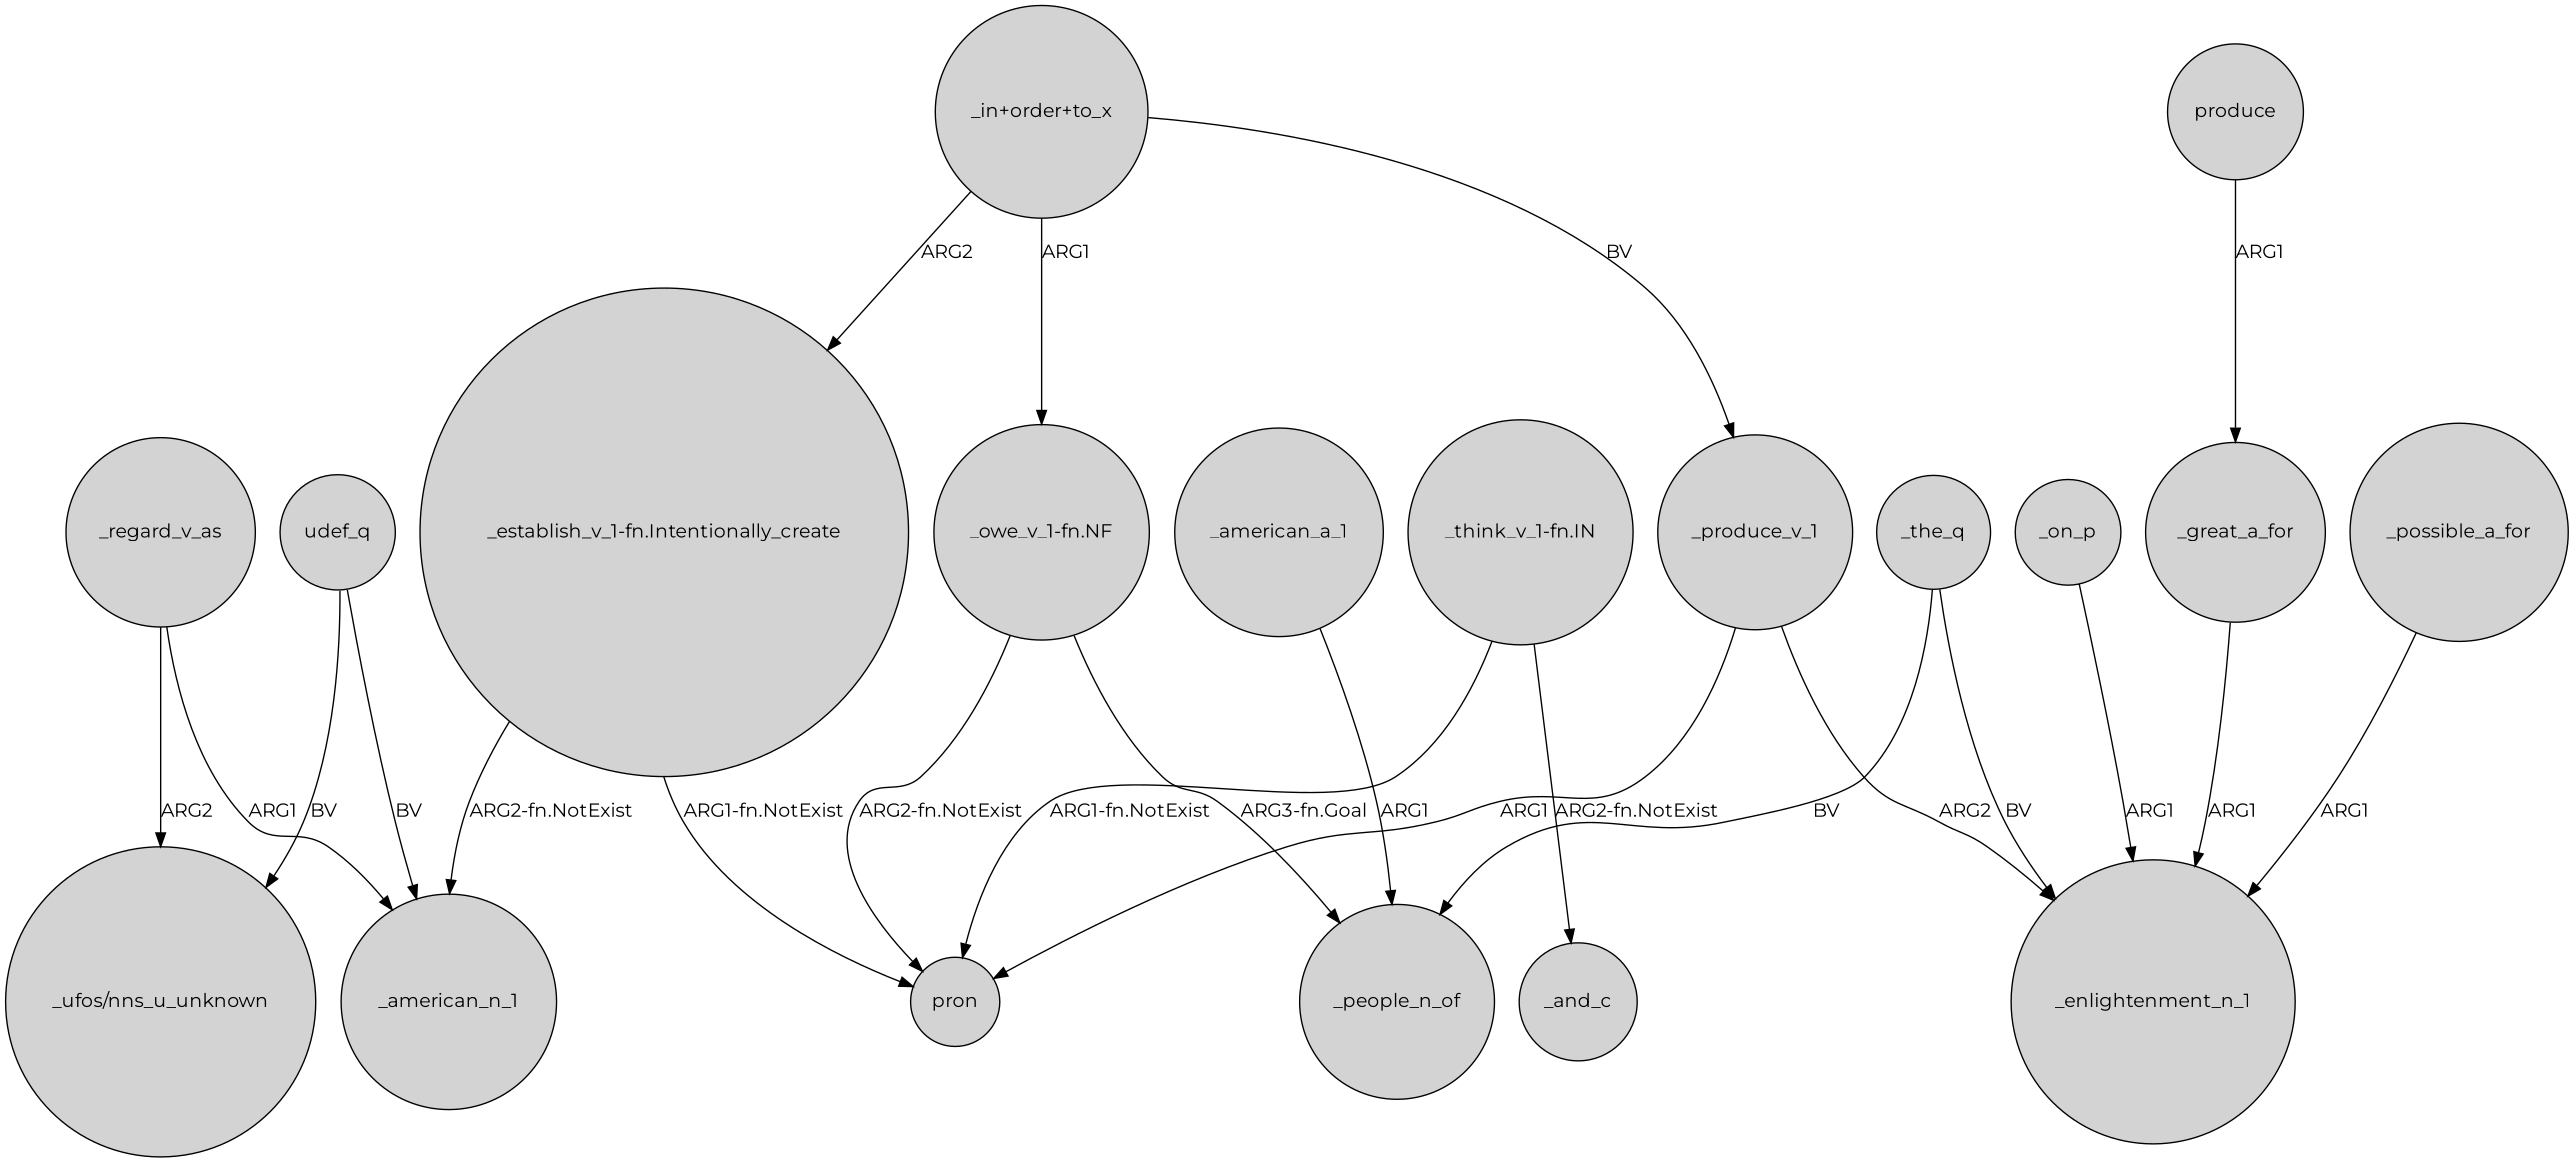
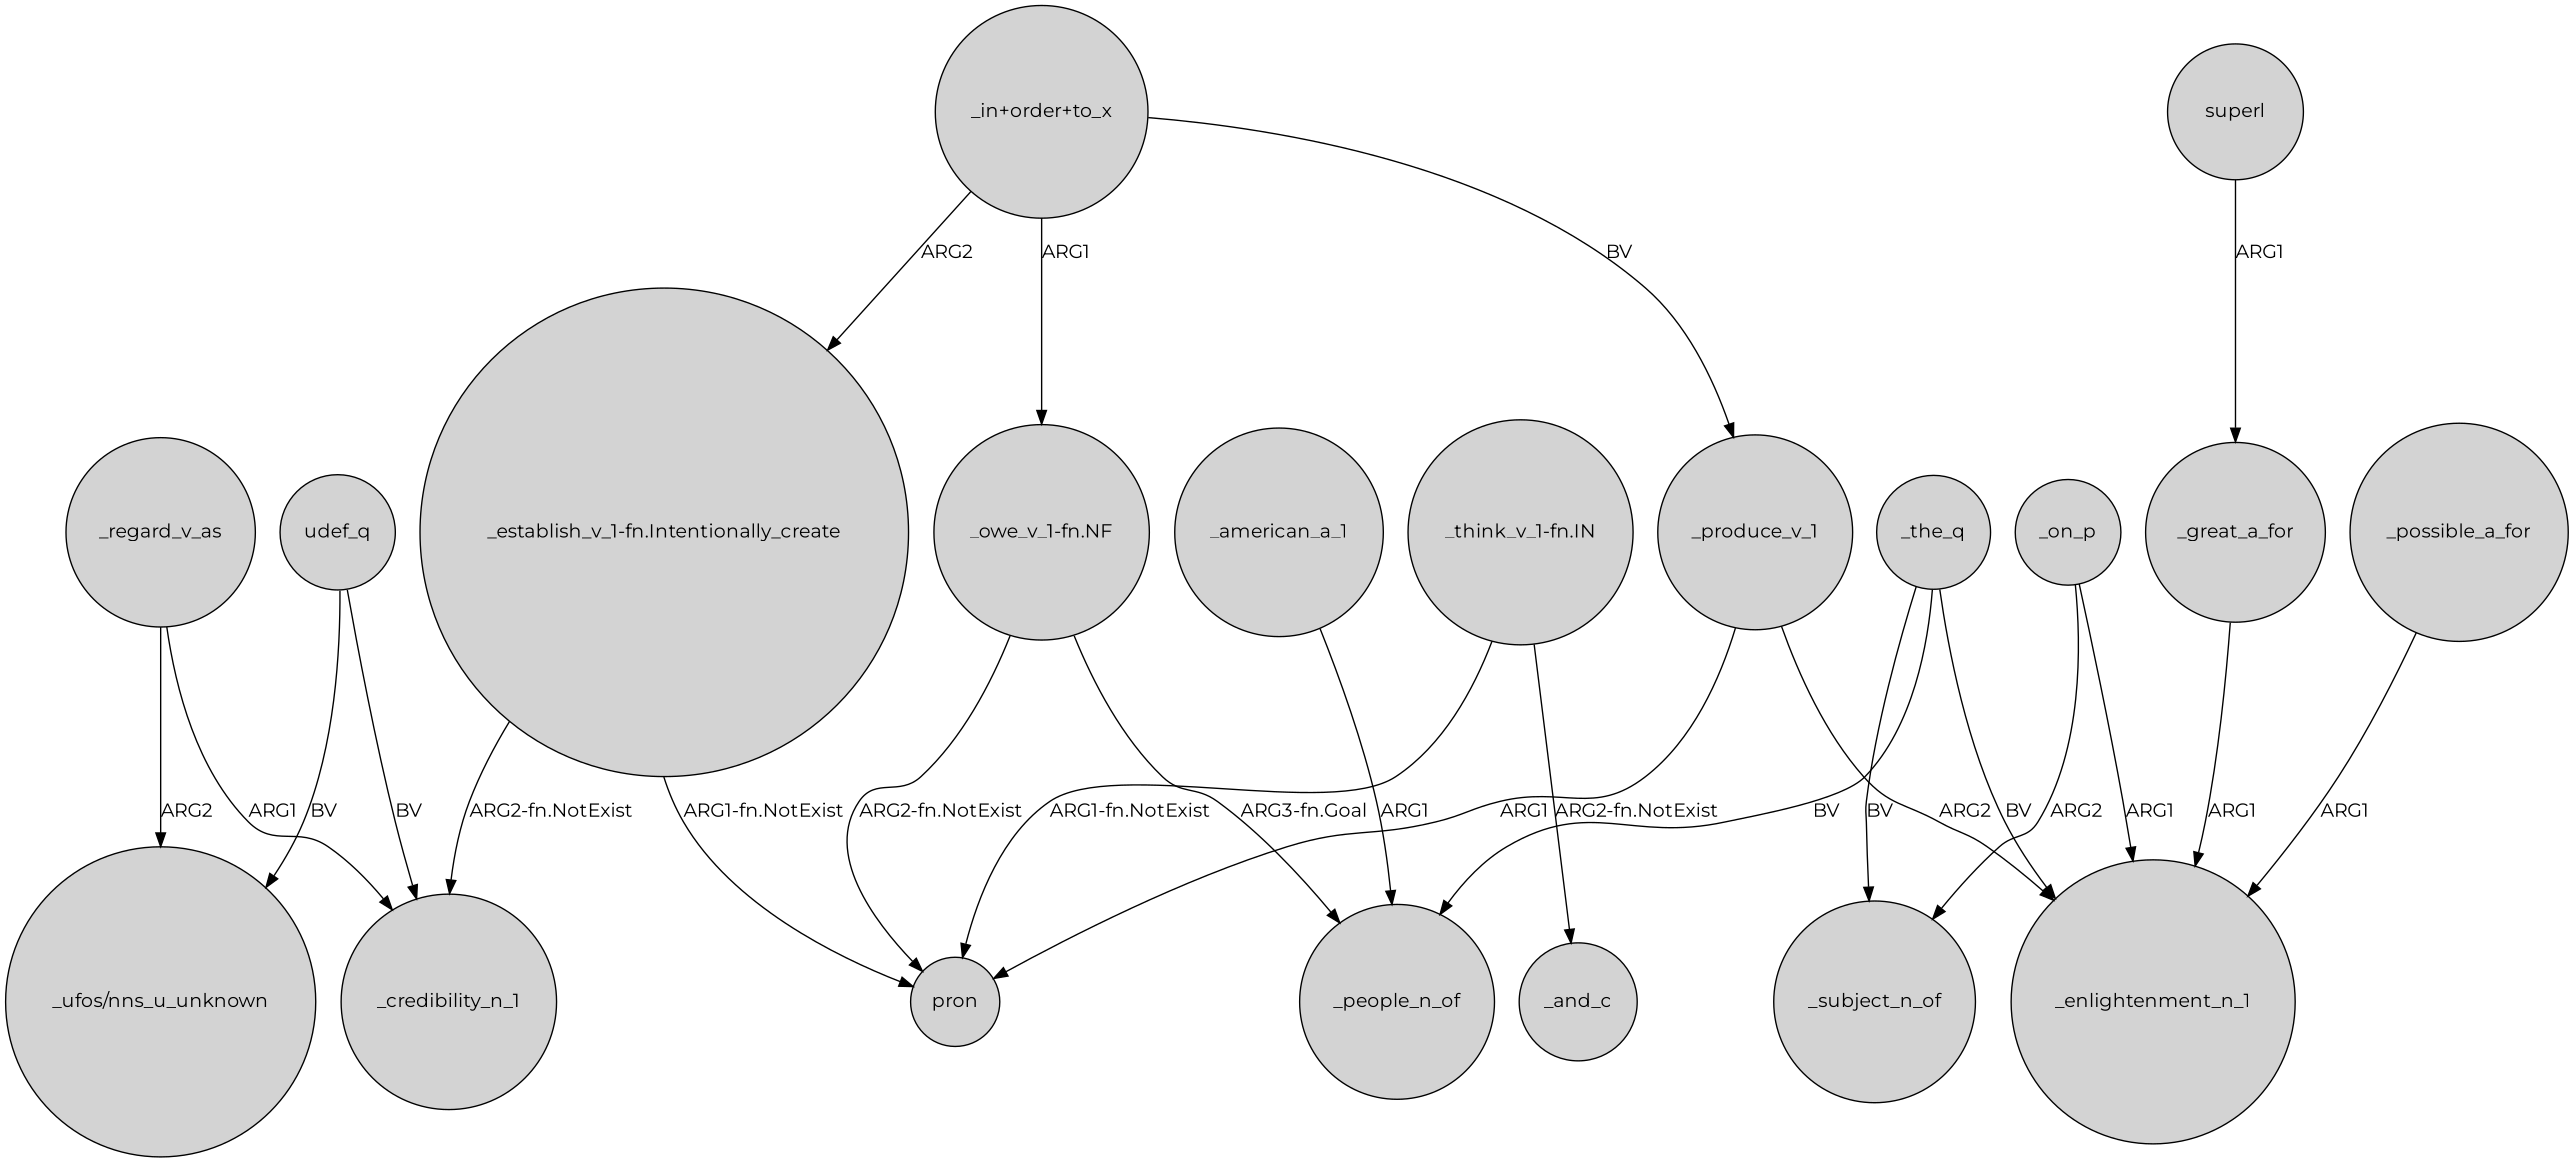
node "produce": label "produce" -> "superl"
node "_american_n_1": label "_american_n_1" -> "_credibility_n_1"
node "_subject_n_of": added
